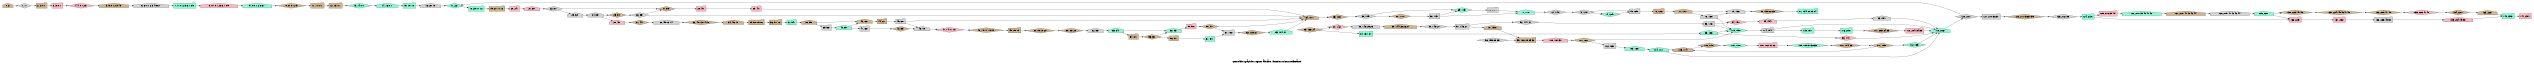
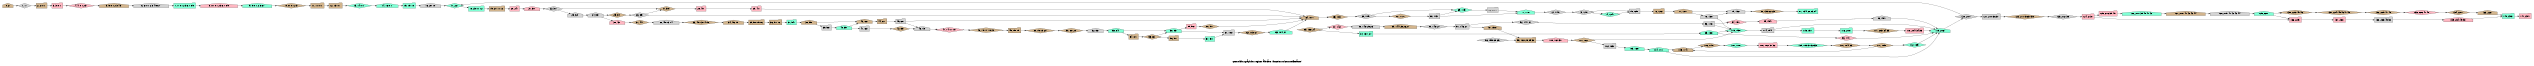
node "124, 213:": fillcolor aquamarine -> lightpink
edge "60, 97:" -> "61, 102:": now "58, 95:" -> "61, 102:"
